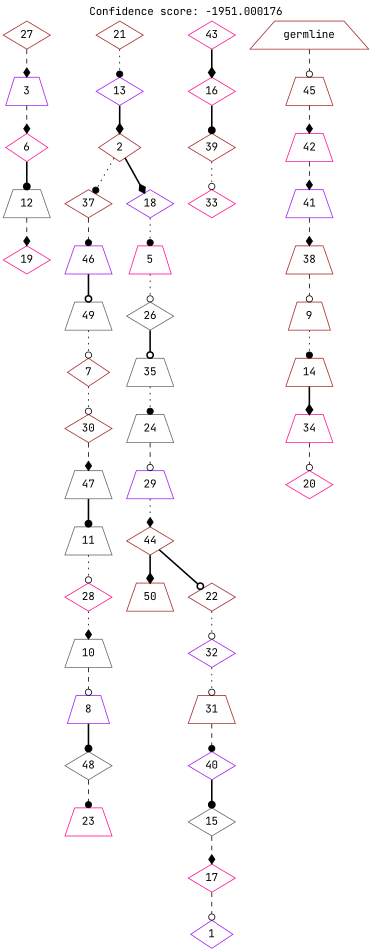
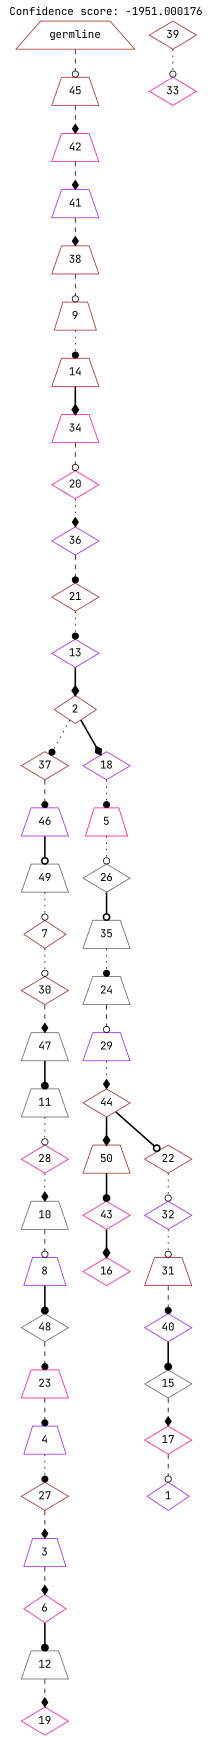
edge "16" -> "39": removed
node "36": added
edge "50" -> "43": added
node "4": added
